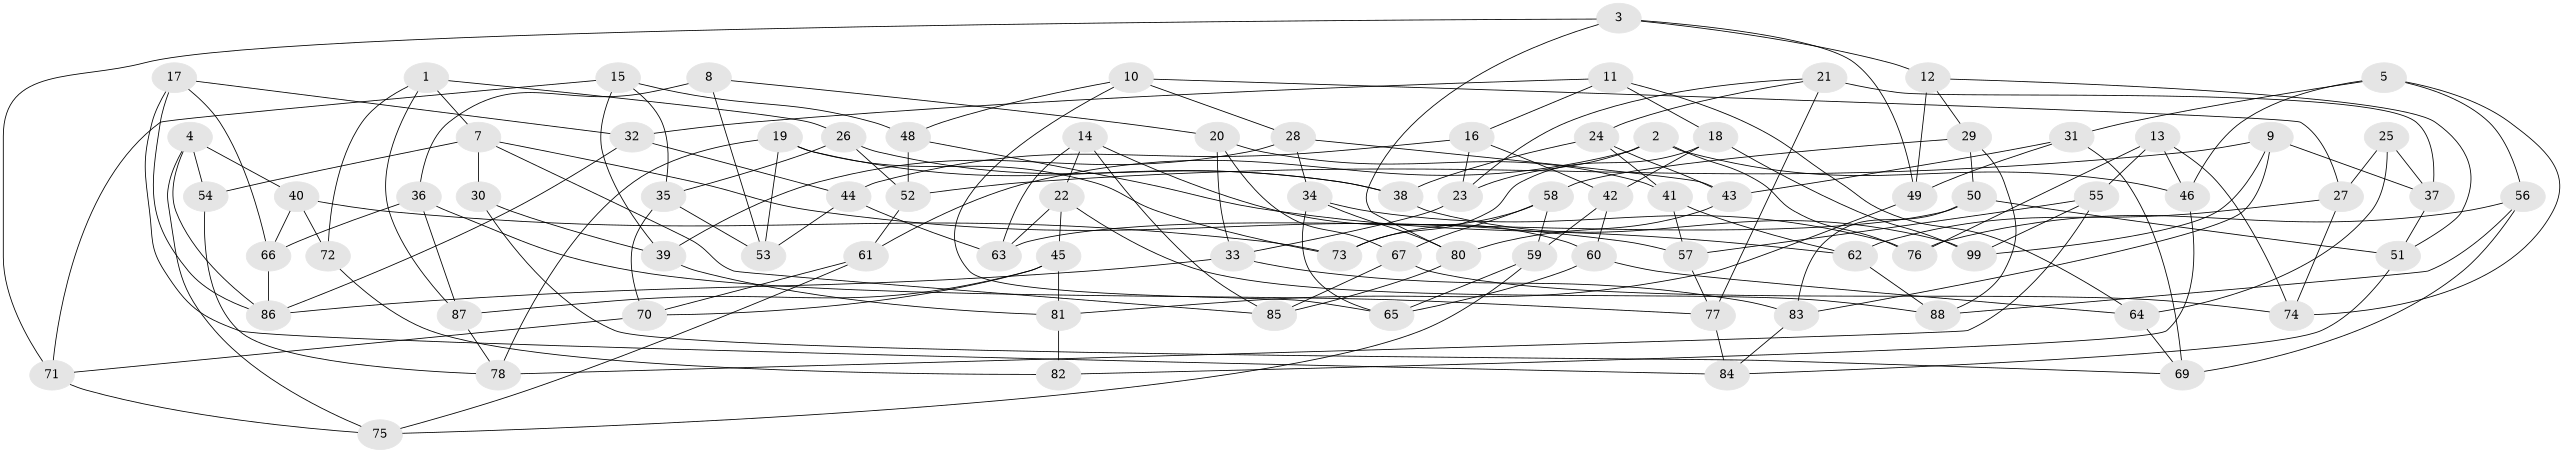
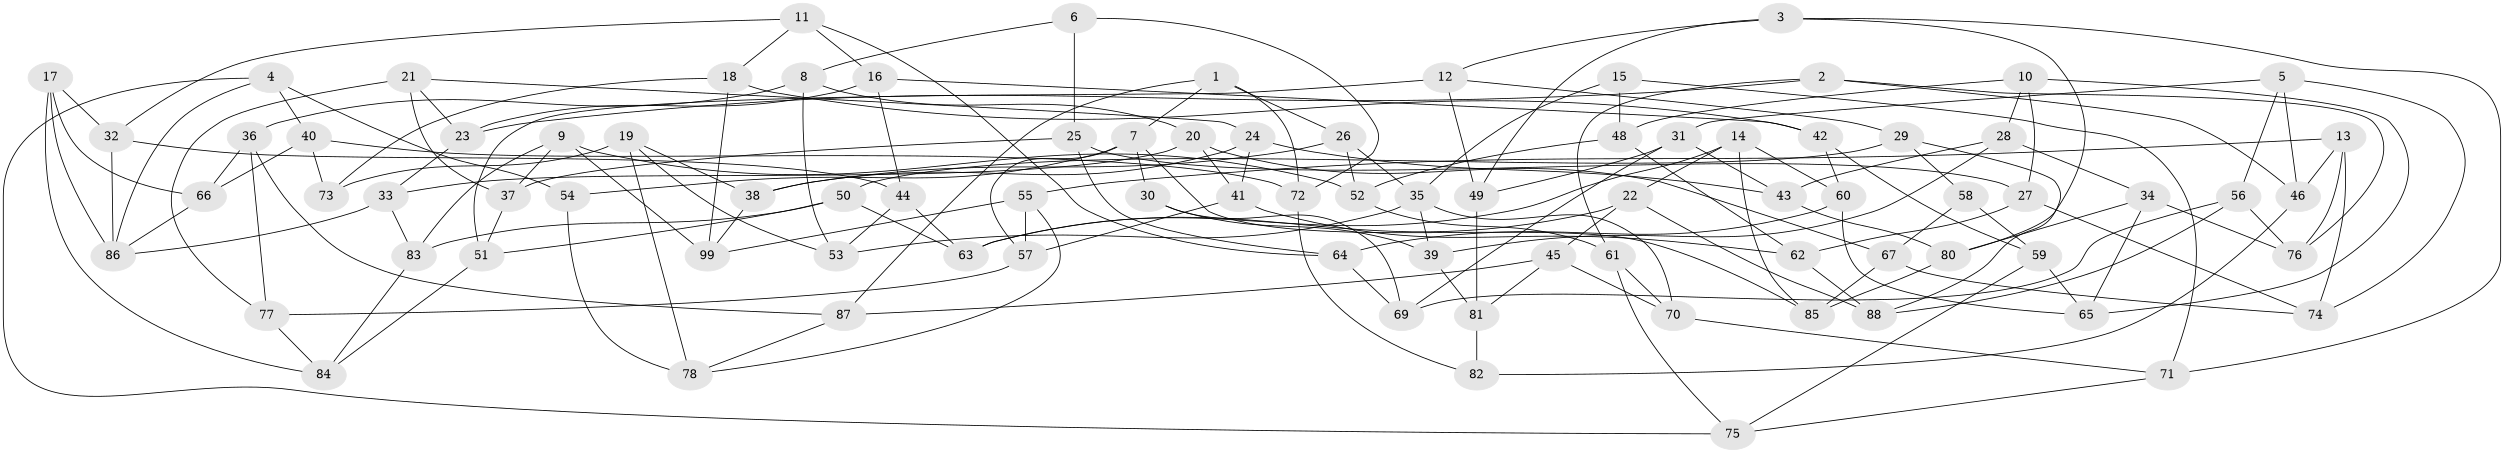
node "6": added
edge "15" -- "39": now "35" -- "39"
edge "58" -- "73": removed
